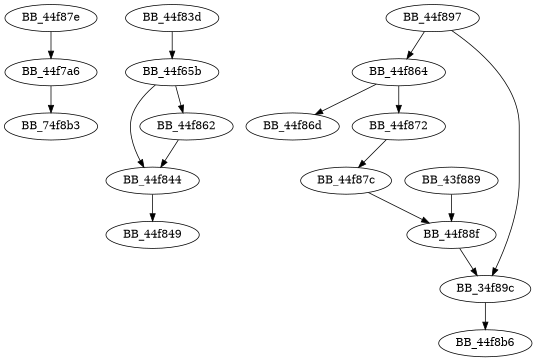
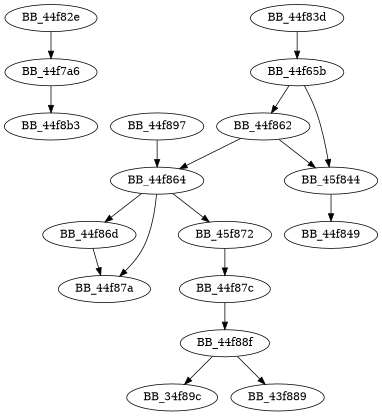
node "BB_44f87e": label "BB_44f87e" -> "BB_44f82e"
node "BB_74f8b3": label "BB_74f8b3" -> "BB_44f8b3"
node "BB_44f872": label "BB_44f872" -> "BB_45f872"
edge "BB_44f897" -> "BB_34f89c": removed
edge "BB_44f862" -> "BB_44f864": added
node "BB_44f844": label "BB_44f844" -> "BB_45f844"
edge "BB_43f889" -> "BB_44f88f": reversed
node "BB_44f87a": added
node "BB_44f8b6": removed
